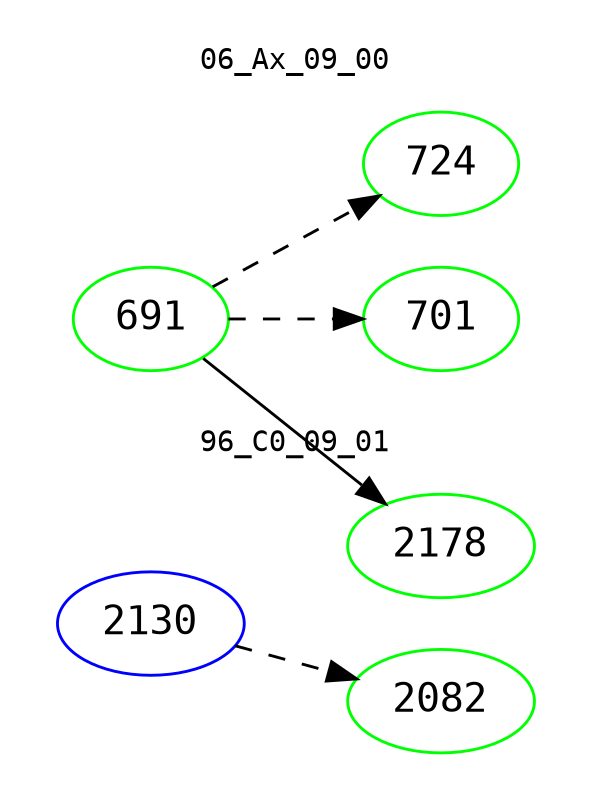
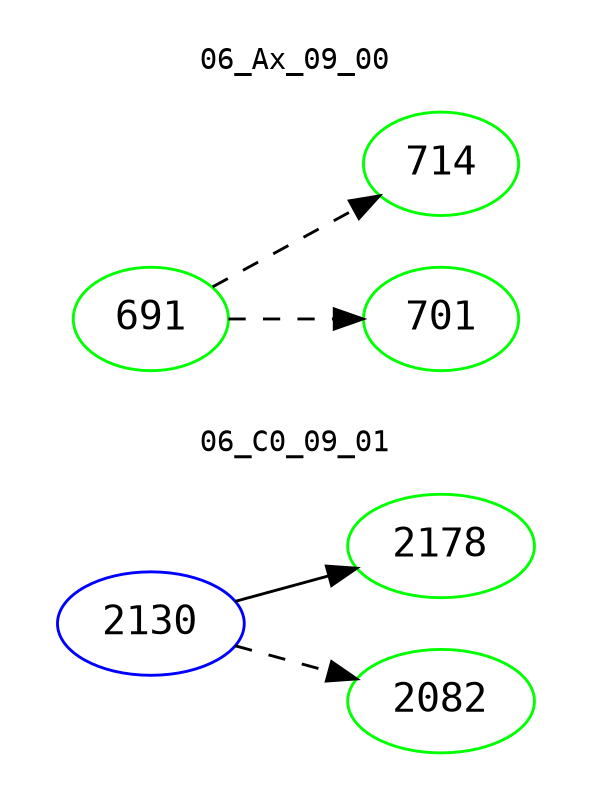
node "724": label "724" -> "714"
edge "691" -> "2178": now "2130" -> "2178"
cluster "96_C0_09_01": label "96_C0_09_01" -> "06_C0_09_01"
